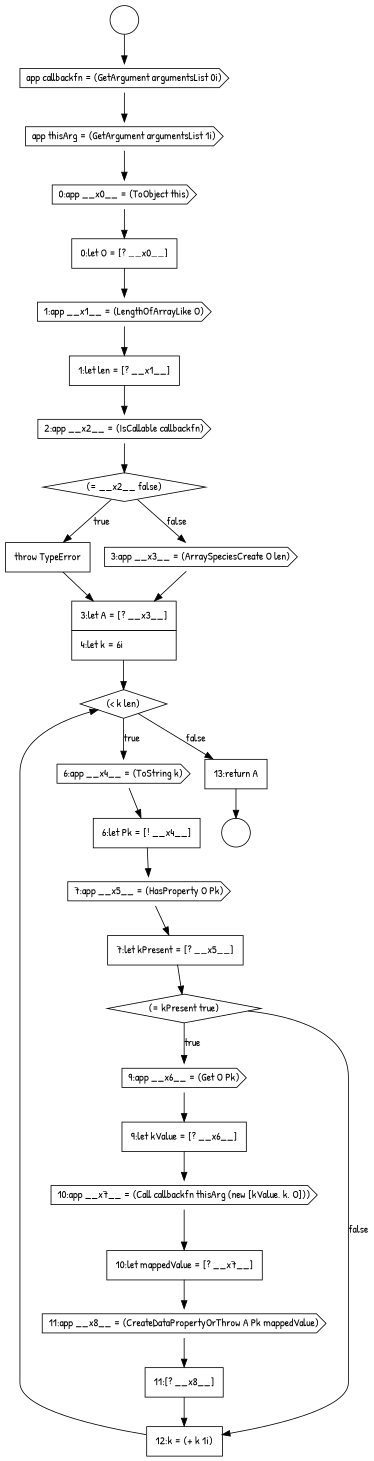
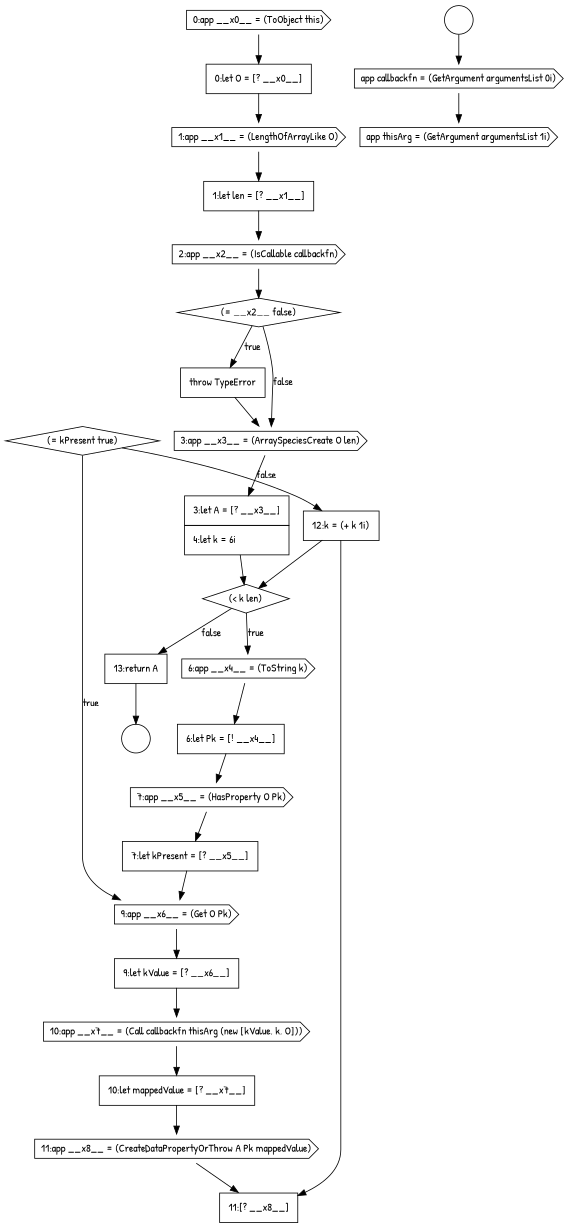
edge "app thisArg = (GetArgument argumentsList 1i)" -> "0:app __x0__ = (ToObject this)": removed
edge "throw TypeError" -> "3:let A = [? __x3__]": now "throw TypeError" -> "3:app __x3__ = (ArraySpeciesCreate O len)"
edge "7:let kPresent = [? __x5__]" -> "(= kPresent true)": now "7:let kPresent = [? __x5__]" -> "9:app __x6__ = (Get O Pk)"
edge "11:[? __x8__]" -> "12:k = (+ k 1i)": reversed
